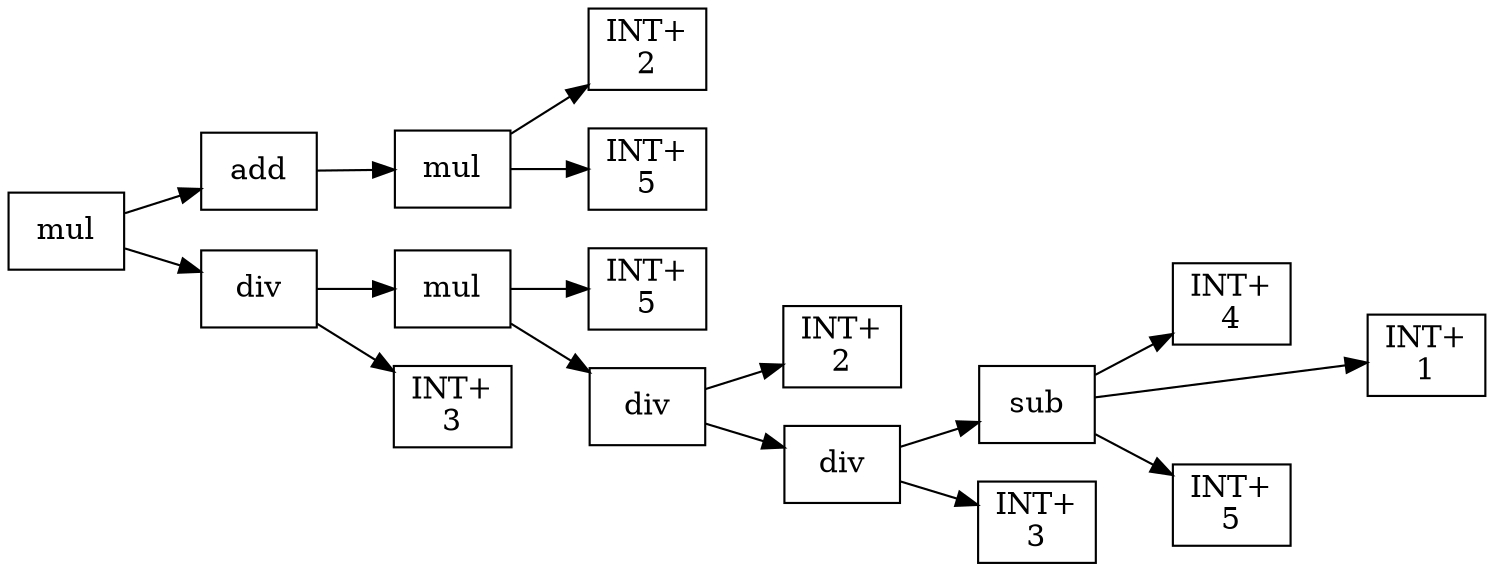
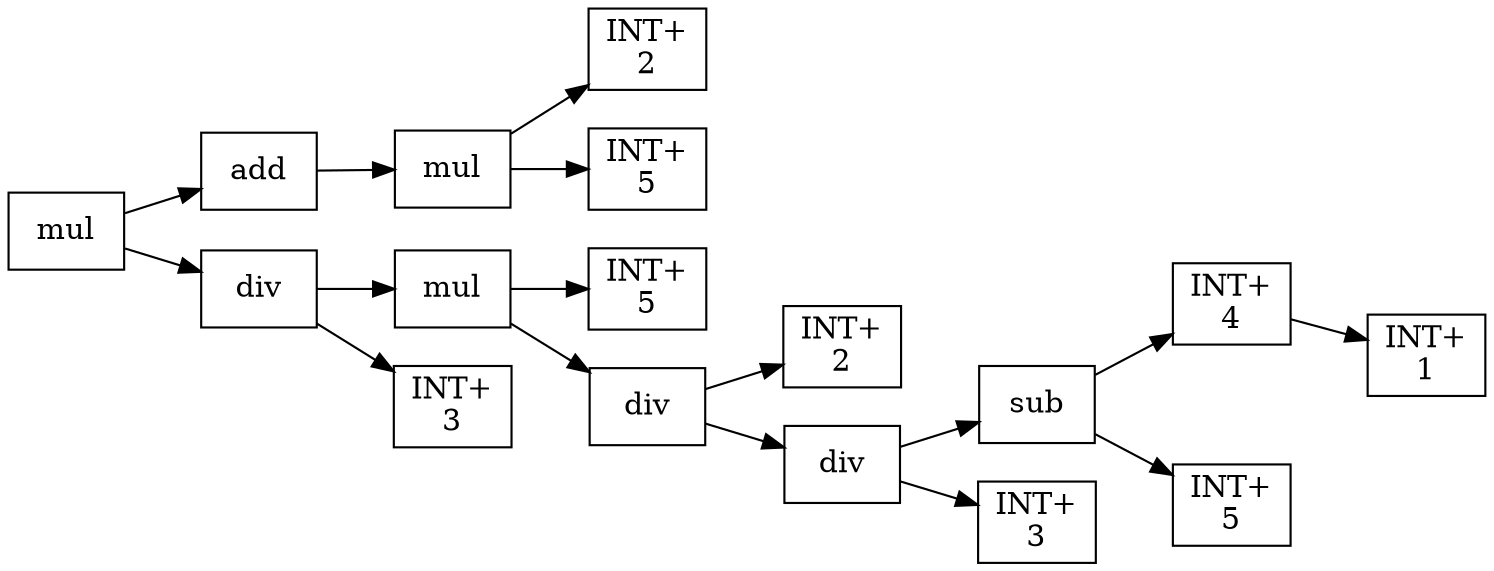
edge "sub" -> "INT+ 1": now "INT+ 4" -> "INT+ 1"
